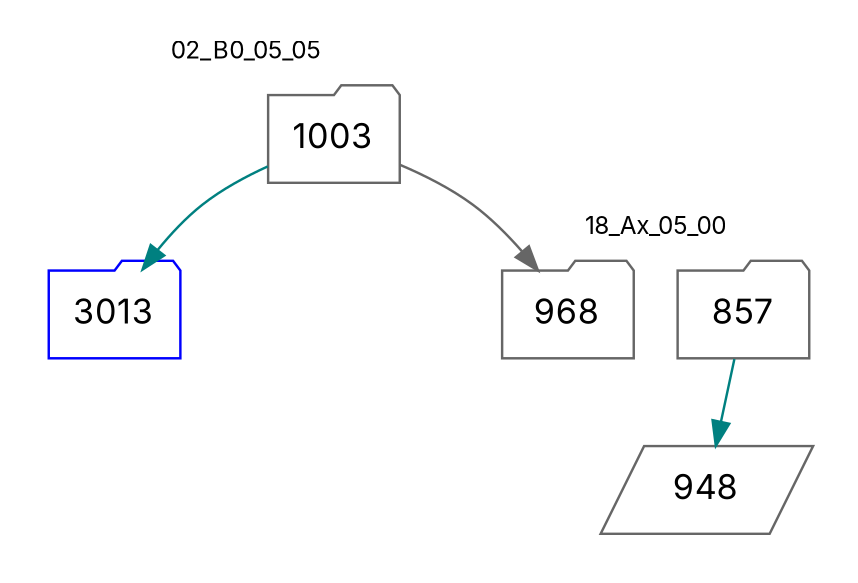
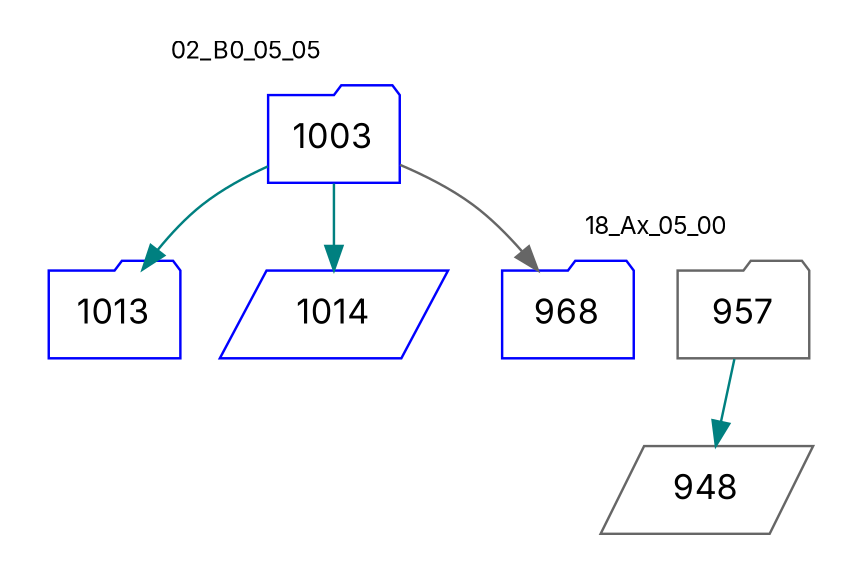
node "1003": color gray40 -> blue
node "3013": label "3013" -> "1013"
node "1014": added
node "968": color gray40 -> blue
node "857": label "857" -> "957"
